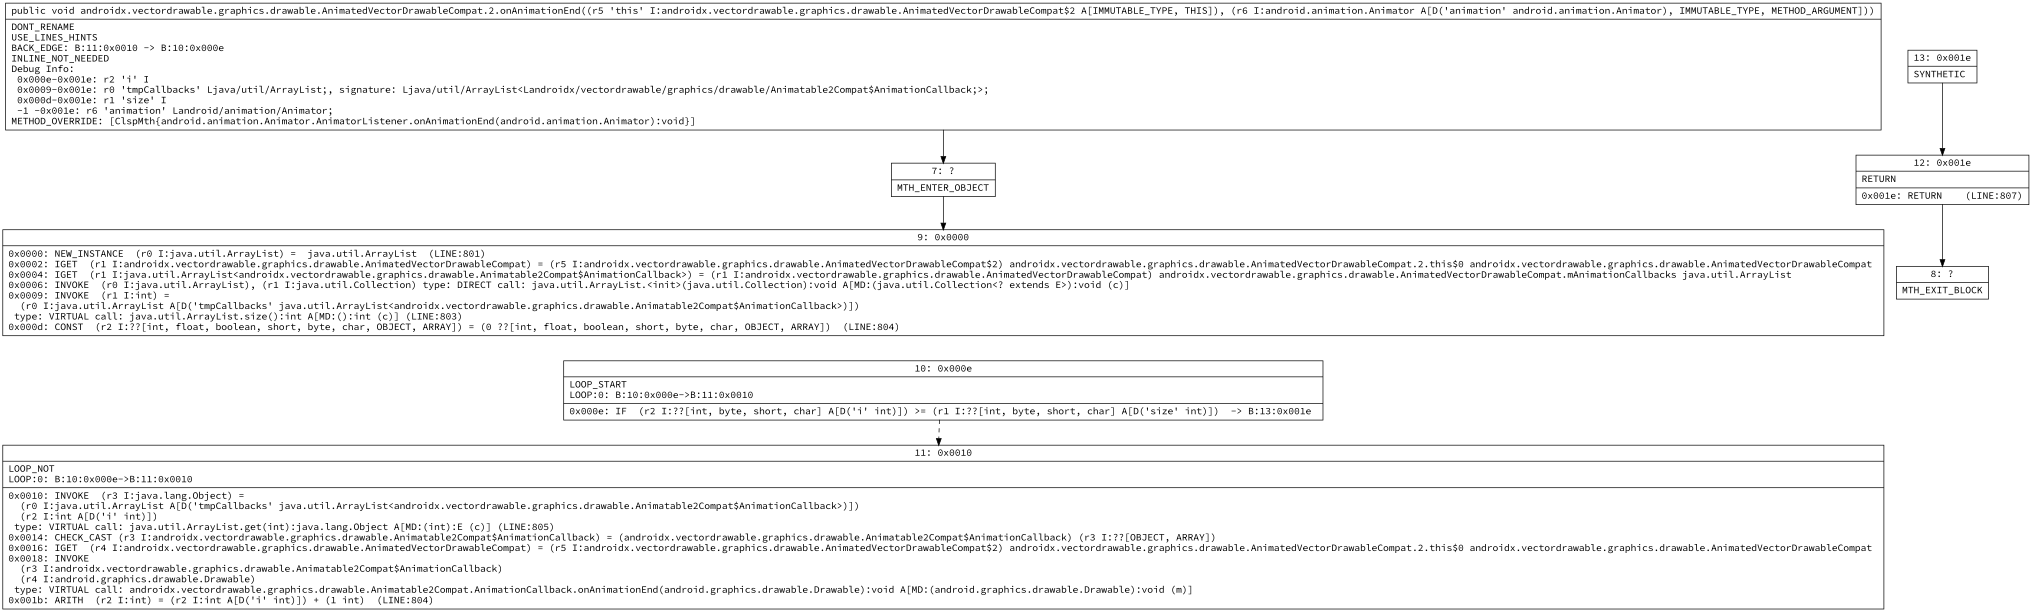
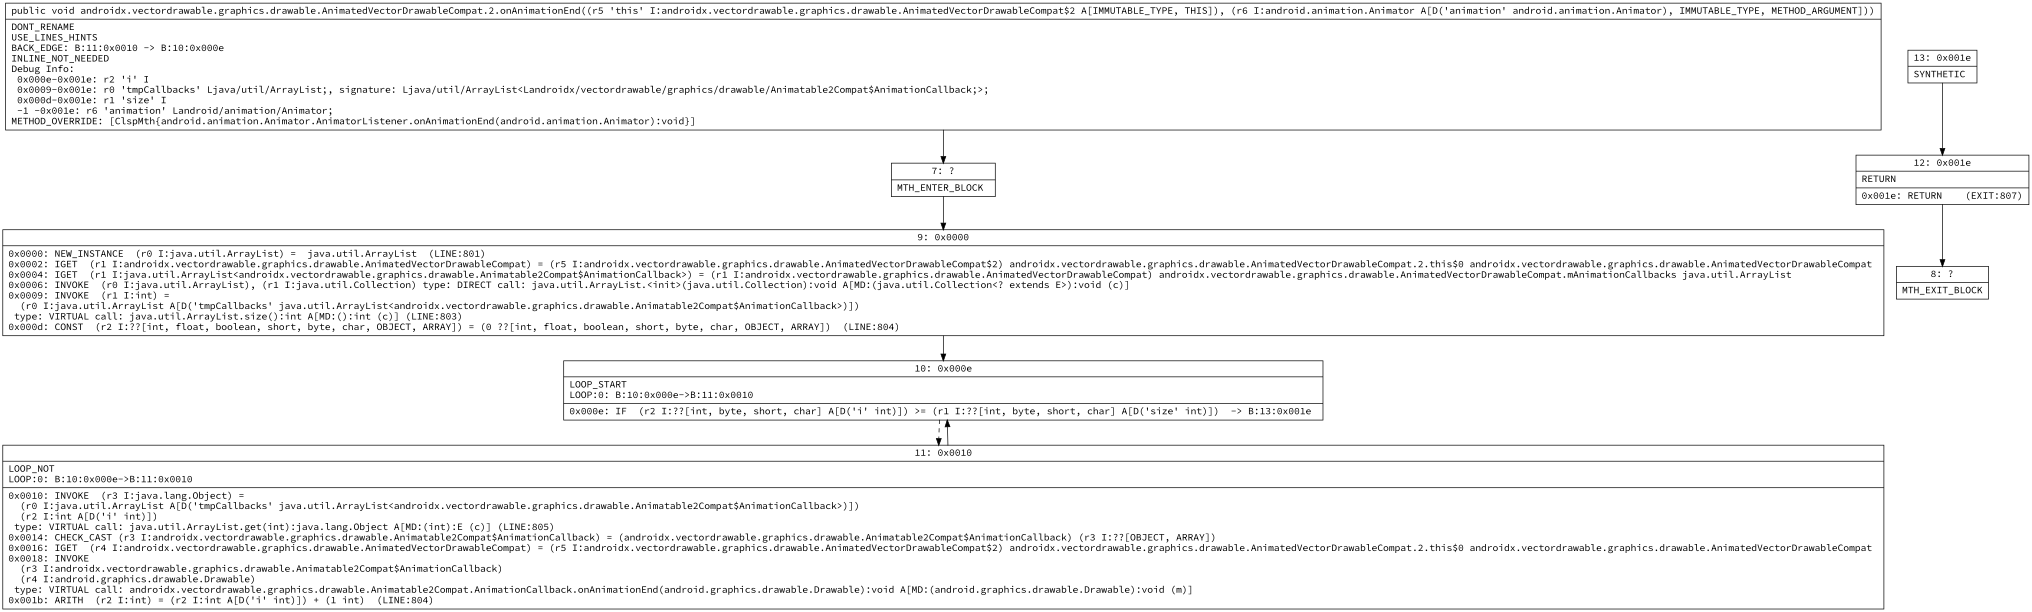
node "7: ?": text "MTH_ENTER_OBJECT" -> "MTH_ENTER_BLOCK"
node "12: 0x001e": text "0x001e: RETURN    (LINE:807)" -> "0x001e: RETURN    (EXIT:807)"
edge "9: 0x0000" -> "10: 0x000e": added
edge "11: 0x0010" -> "10: 0x000e": added
